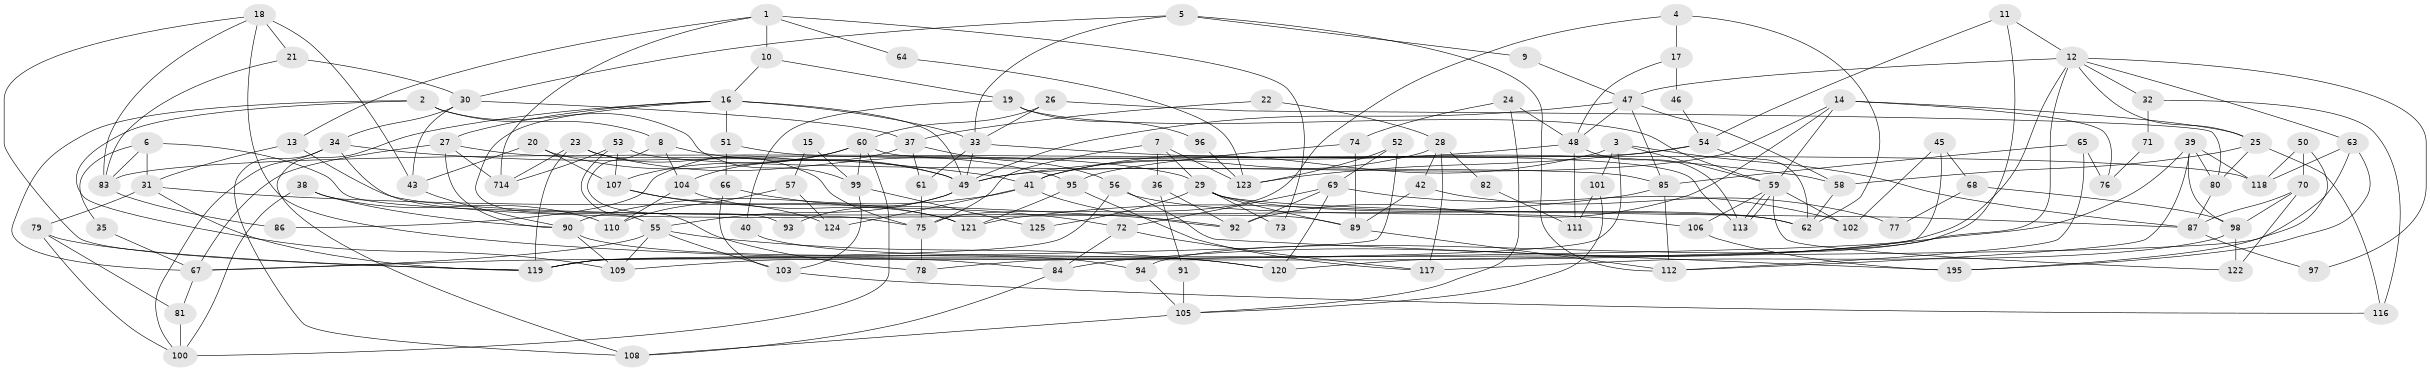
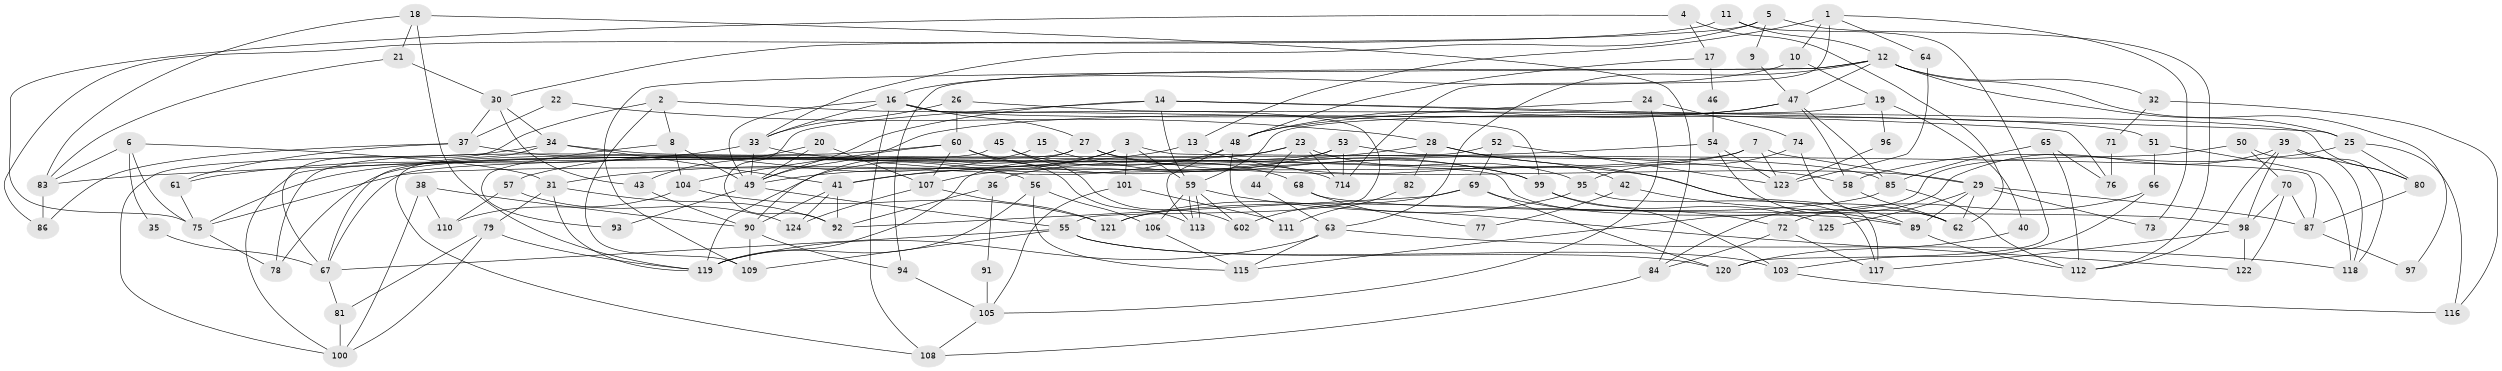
edge "11" -- "54": now "11" -- "86"
edge "18" -- "43": removed
node "44": added
node "102": label "102" -> "602"
node "195": label "195" -> "115"
